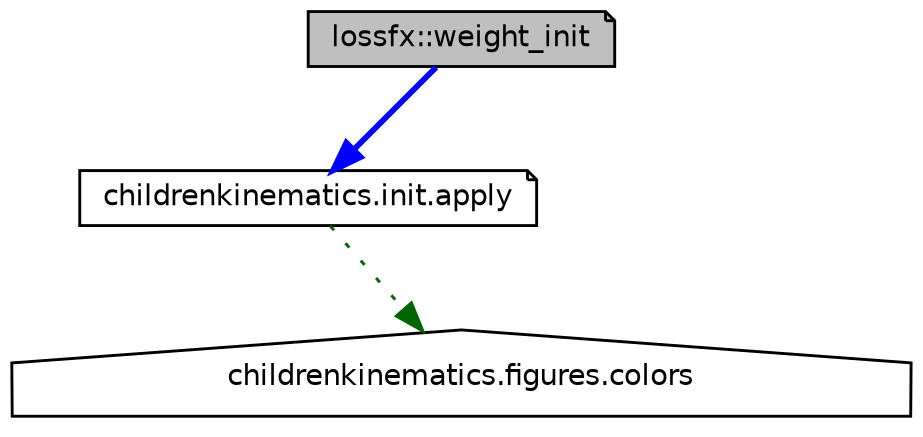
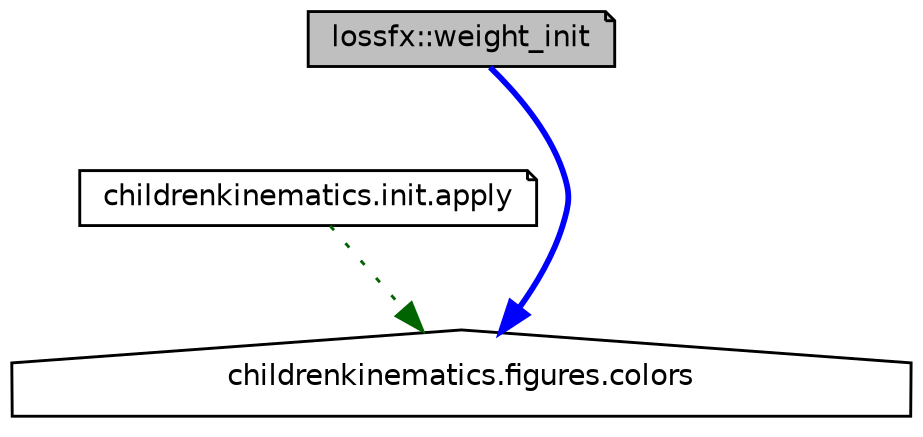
edge "lossfx::weight_init" -> "childrenkinematics.init.apply": now "lossfx::weight_init" -> "childrenkinematics.figures.colors"
